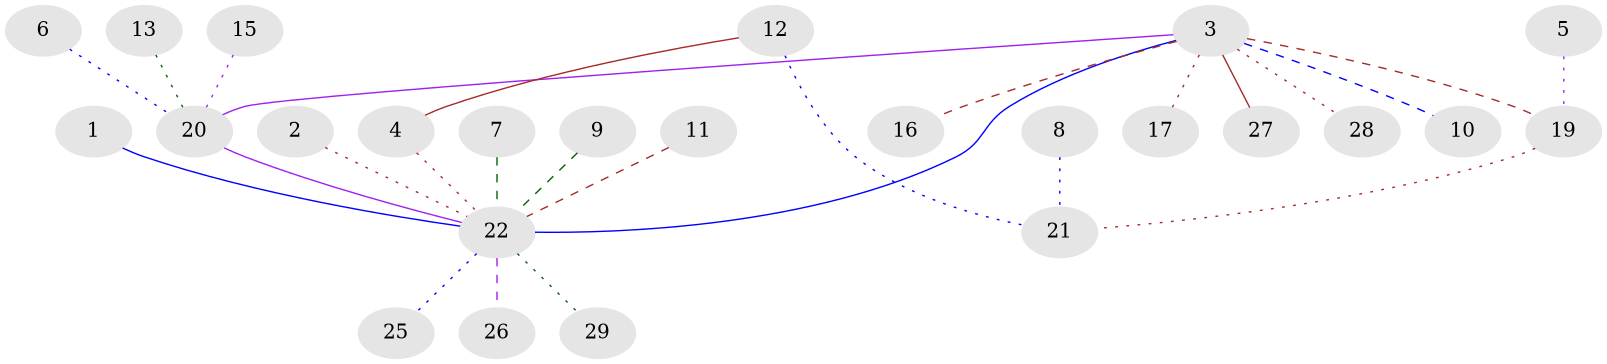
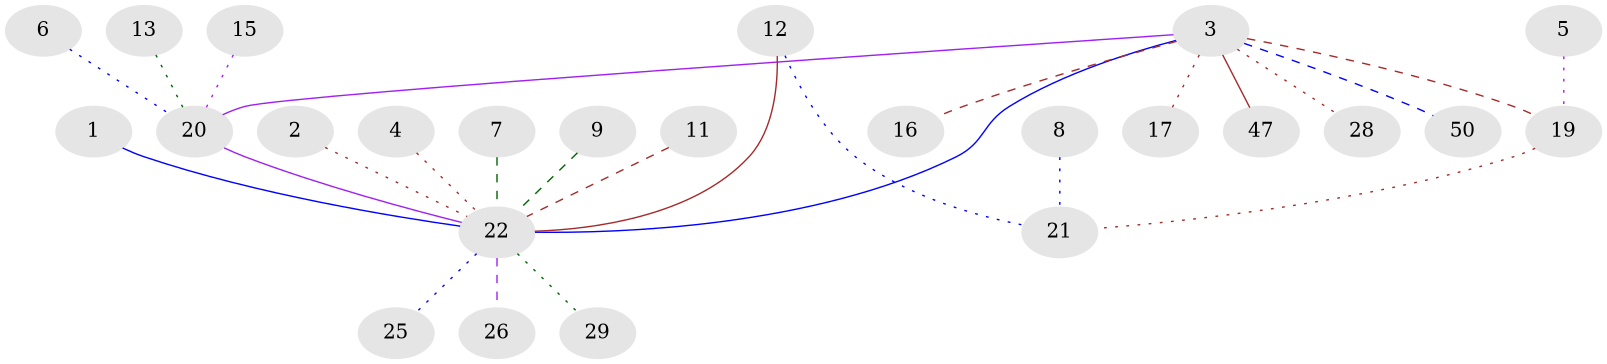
edge "12" -- "4": now "12" -- "22"
node "27": label "27" -> "47"
node "10": label "10" -> "50"
